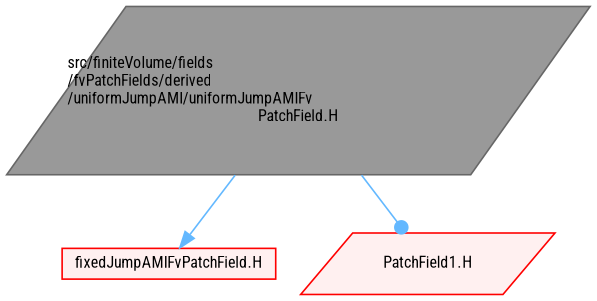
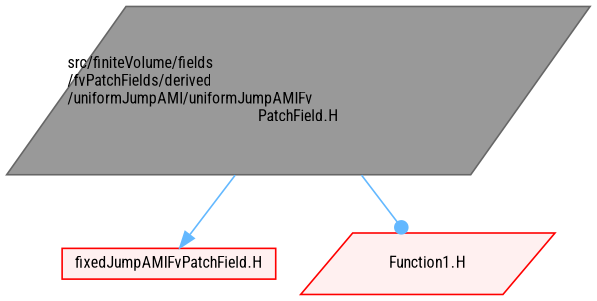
node "PatchField1.H": label "PatchField1.H" -> "Function1.H"
